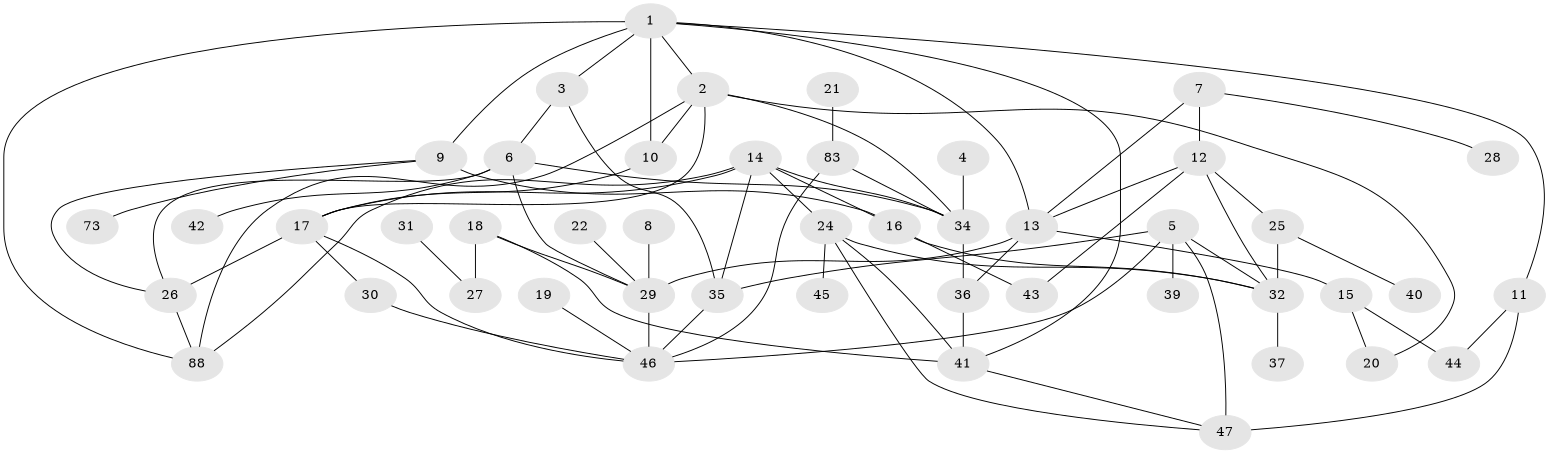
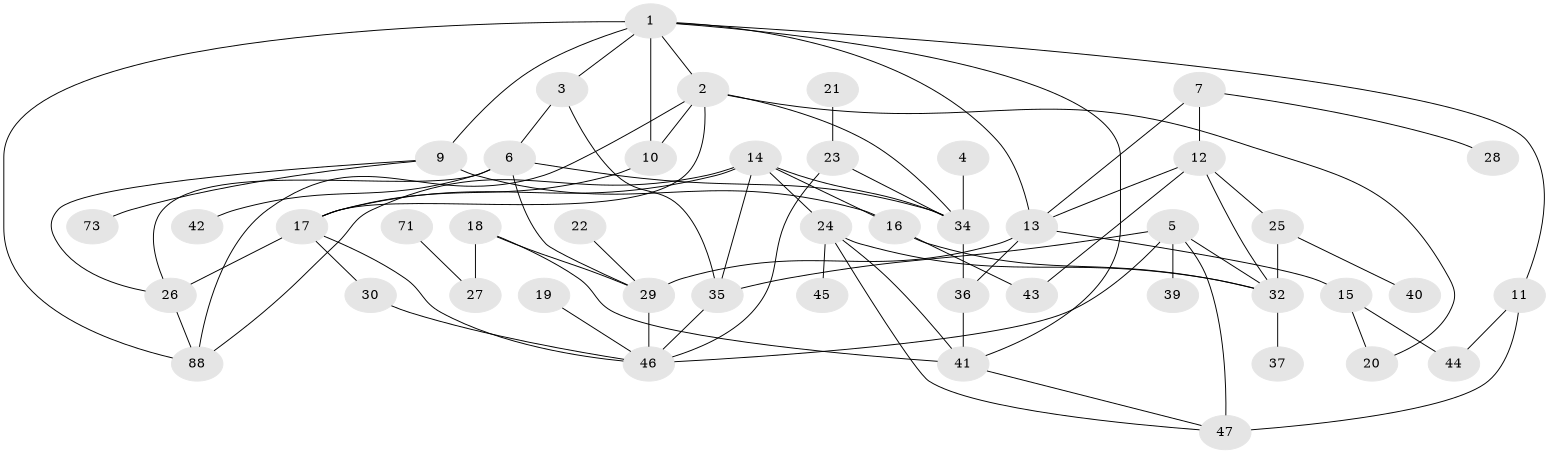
node "83": label "83" -> "23"
node "31": label "31" -> "71"
node "8": removed
